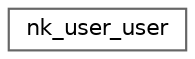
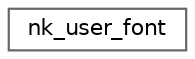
node "nk_user_user": label "nk_user_user" -> "nk_user_font"
